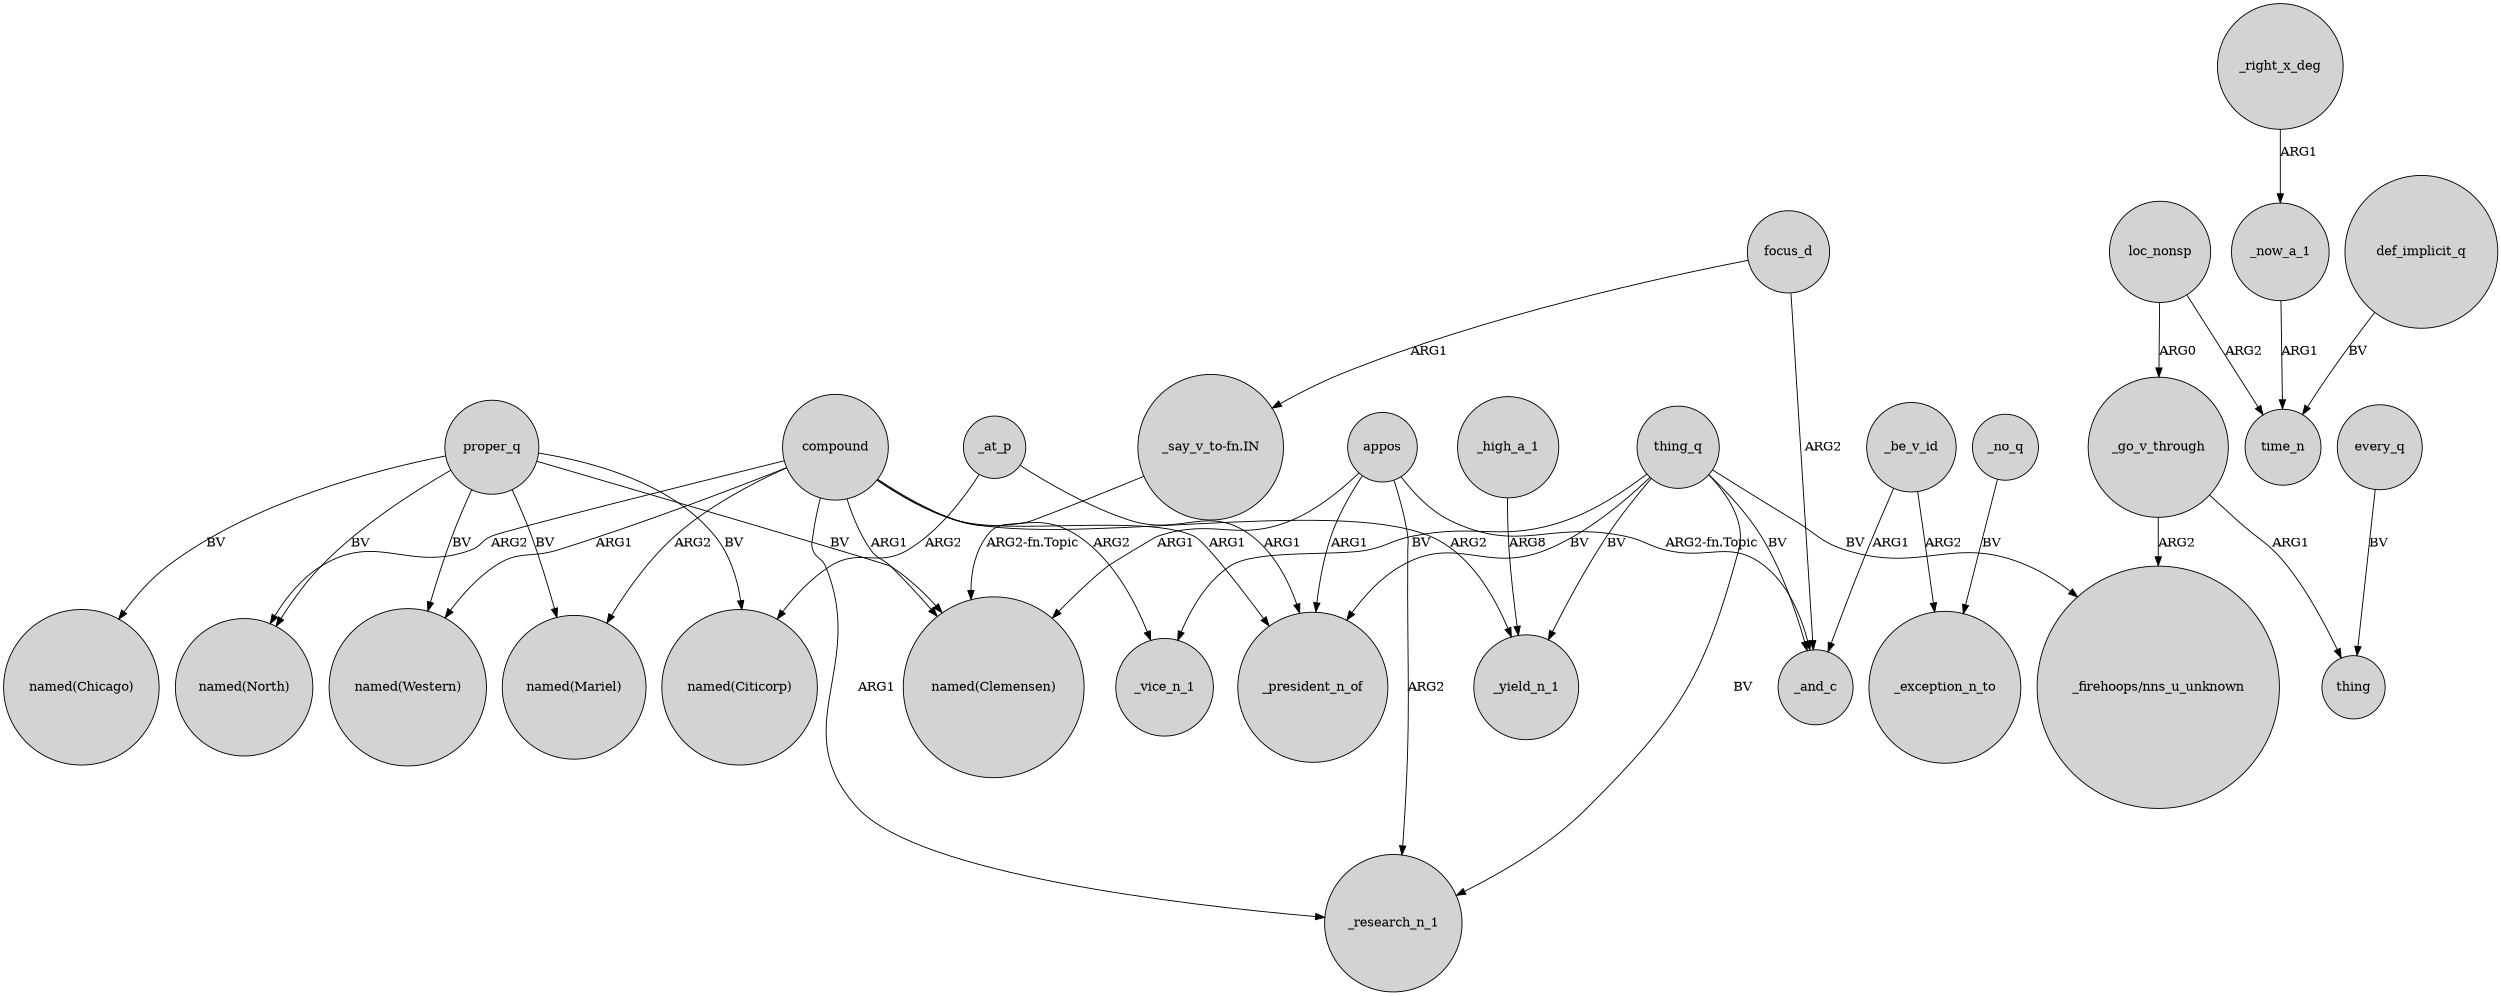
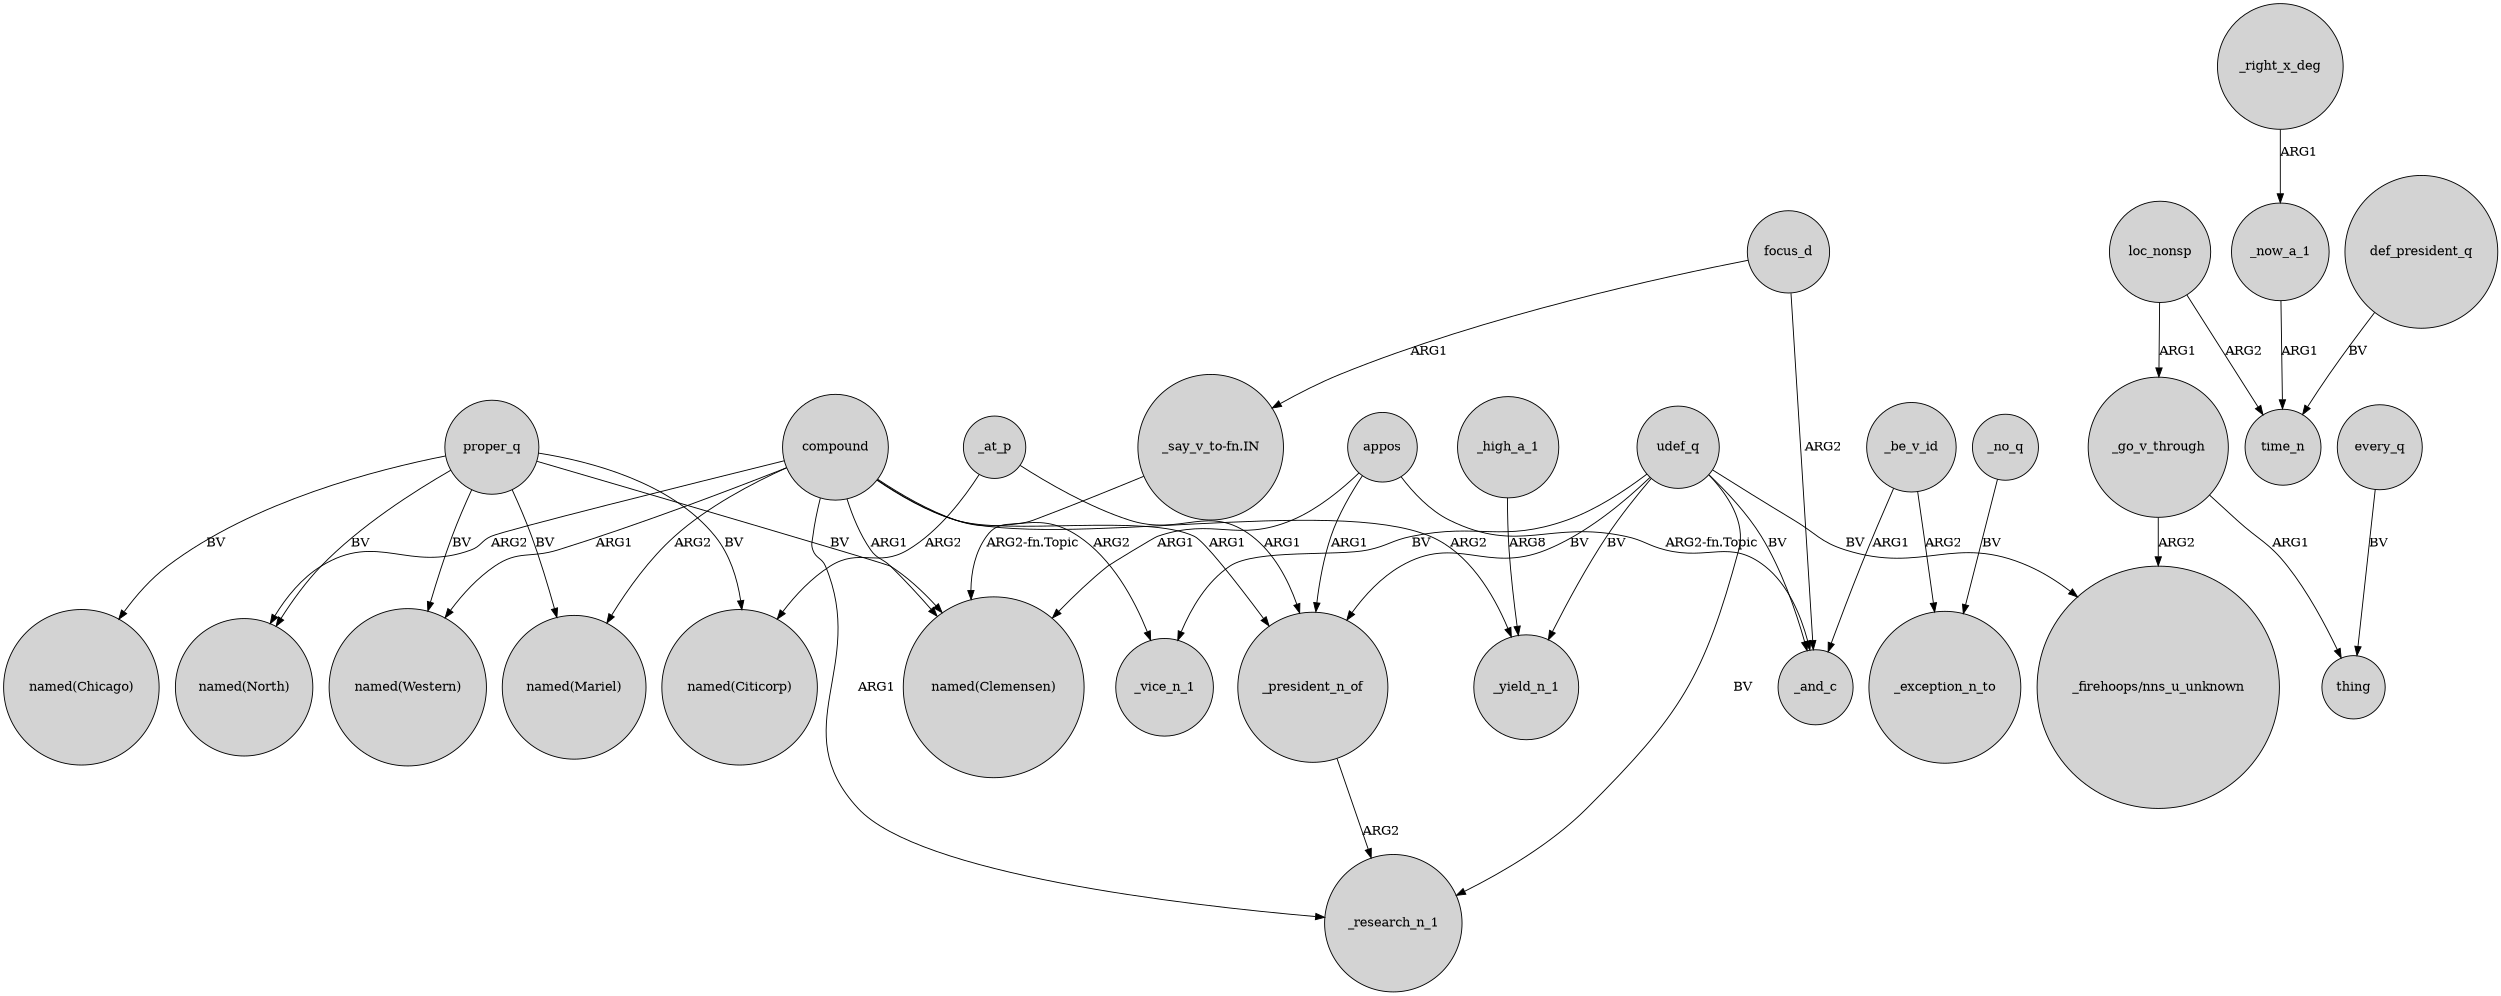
node "def_implicit_q": label "def_implicit_q" -> "def_president_q"
edge "loc_nonsp" -> "_go_v_through": label "ARG0" -> "ARG1"
node "thing_q": label "thing_q" -> "udef_q"
edge "appos" -> "_research_n_1": now "_president_n_of" -> "_research_n_1"
